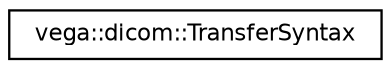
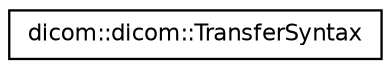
node "vega::dicom::TransferSyntax": label "vega::dicom::TransferSyntax" -> "dicom::dicom::TransferSyntax"
